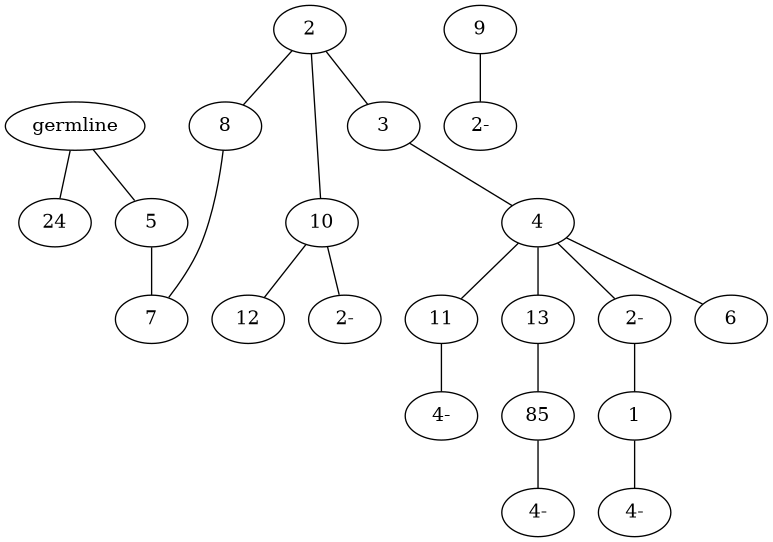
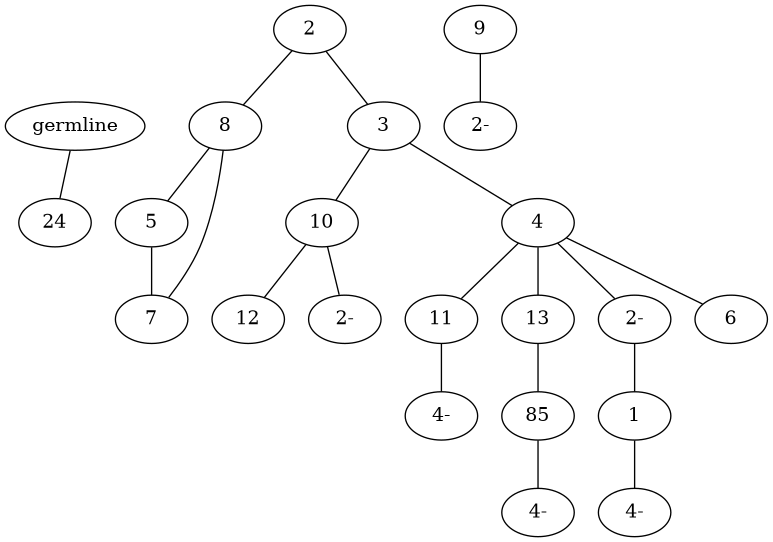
edge "2" -- "10": now "3" -- "10"
edge "germline" -- "5": now "8" -- "5"
